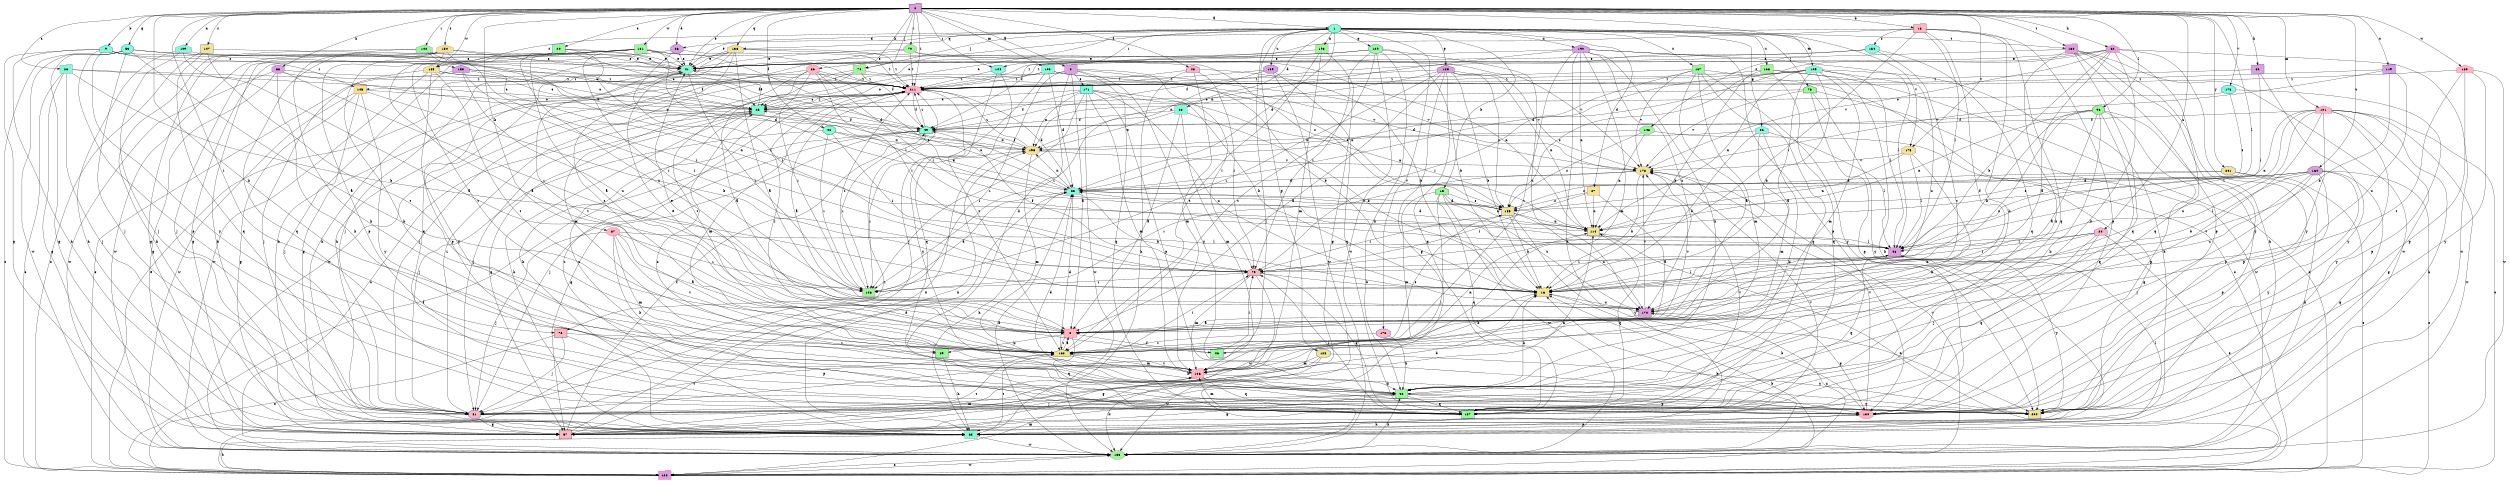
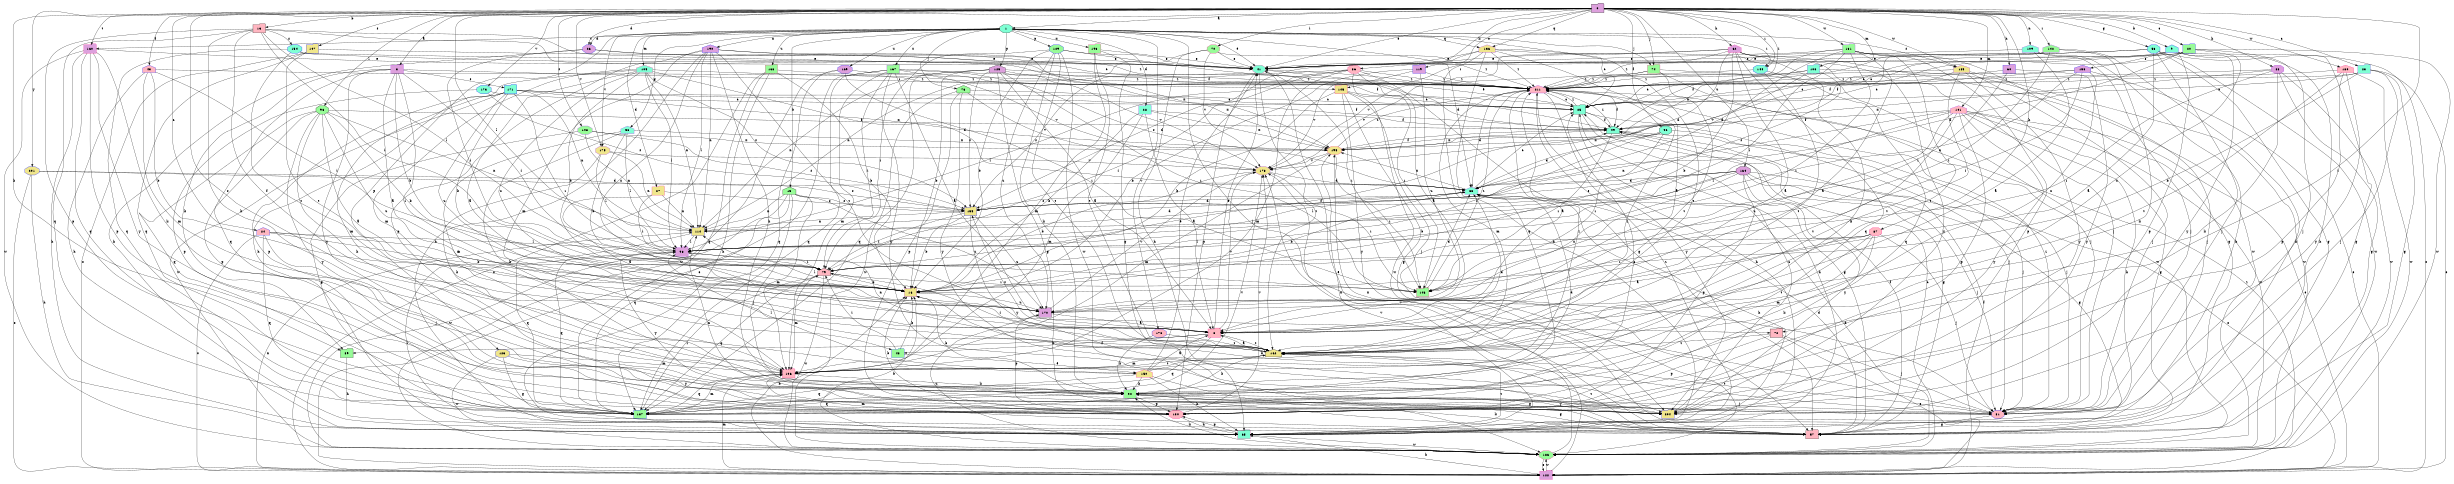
edge "103" -> "33": now "167" -> "33"
edge "48" -> "41": now "48" -> "150"
